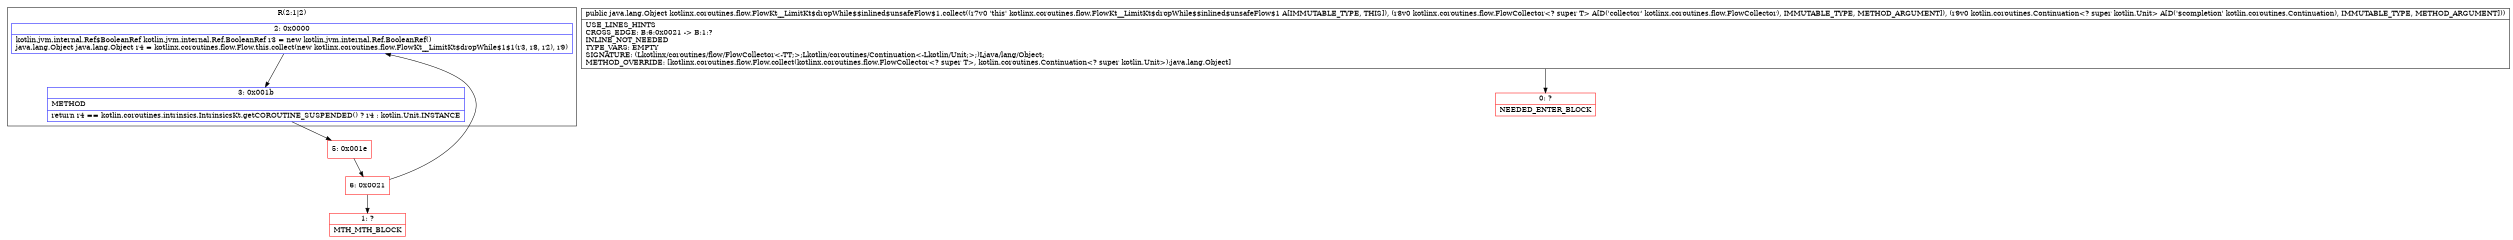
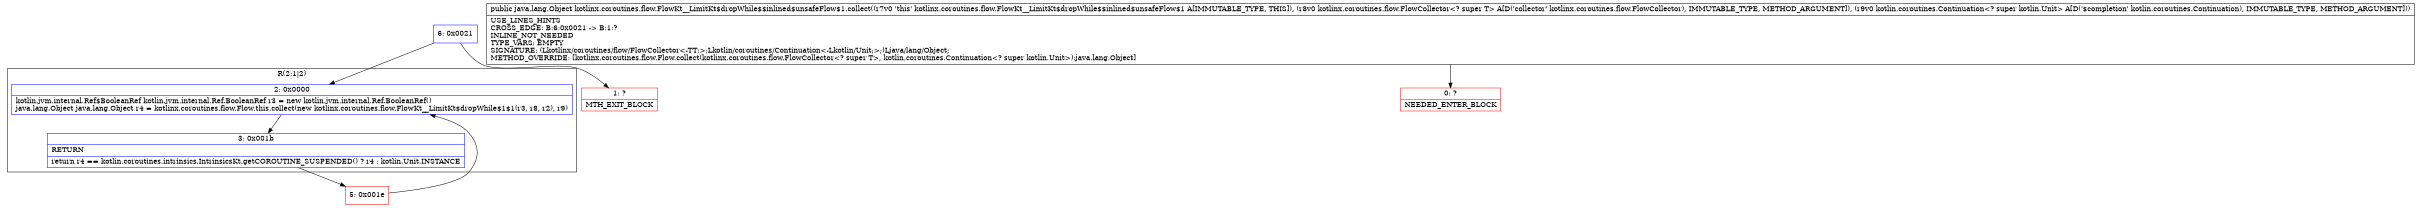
node "3: 0x001b": text "METHOD" -> "RETURN"
edge "5: 0x001e" -> "6: 0x0021": now "5: 0x001e" -> "2: 0x0000"
node "6: 0x0021": color red -> blue
node "1: ?": text "MTH_MTH_BLOCK" -> "MTH_EXIT_BLOCK"
